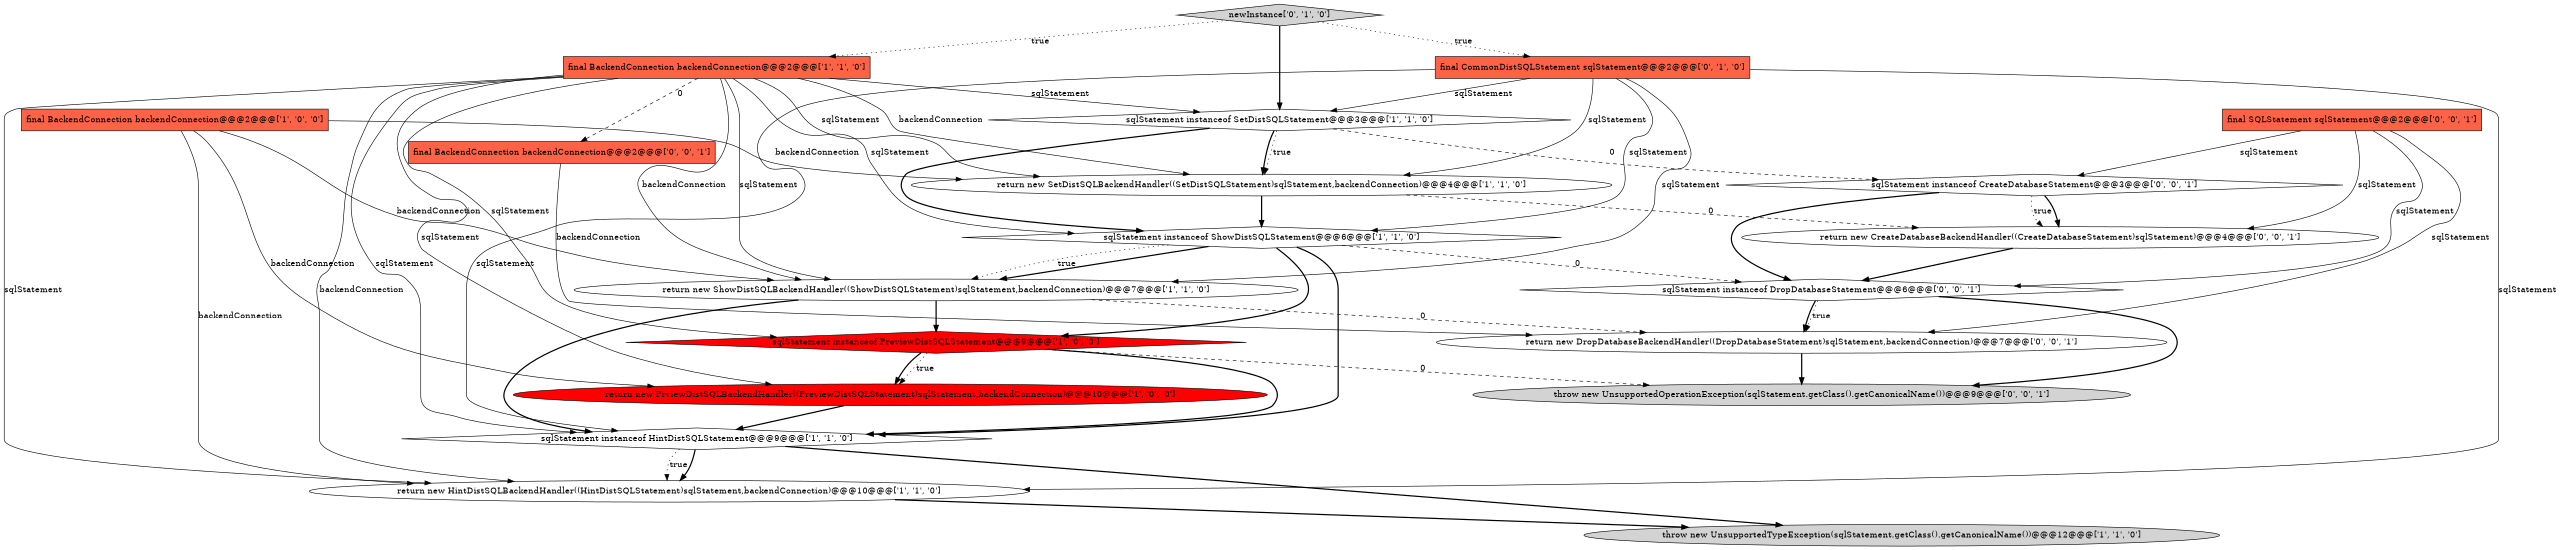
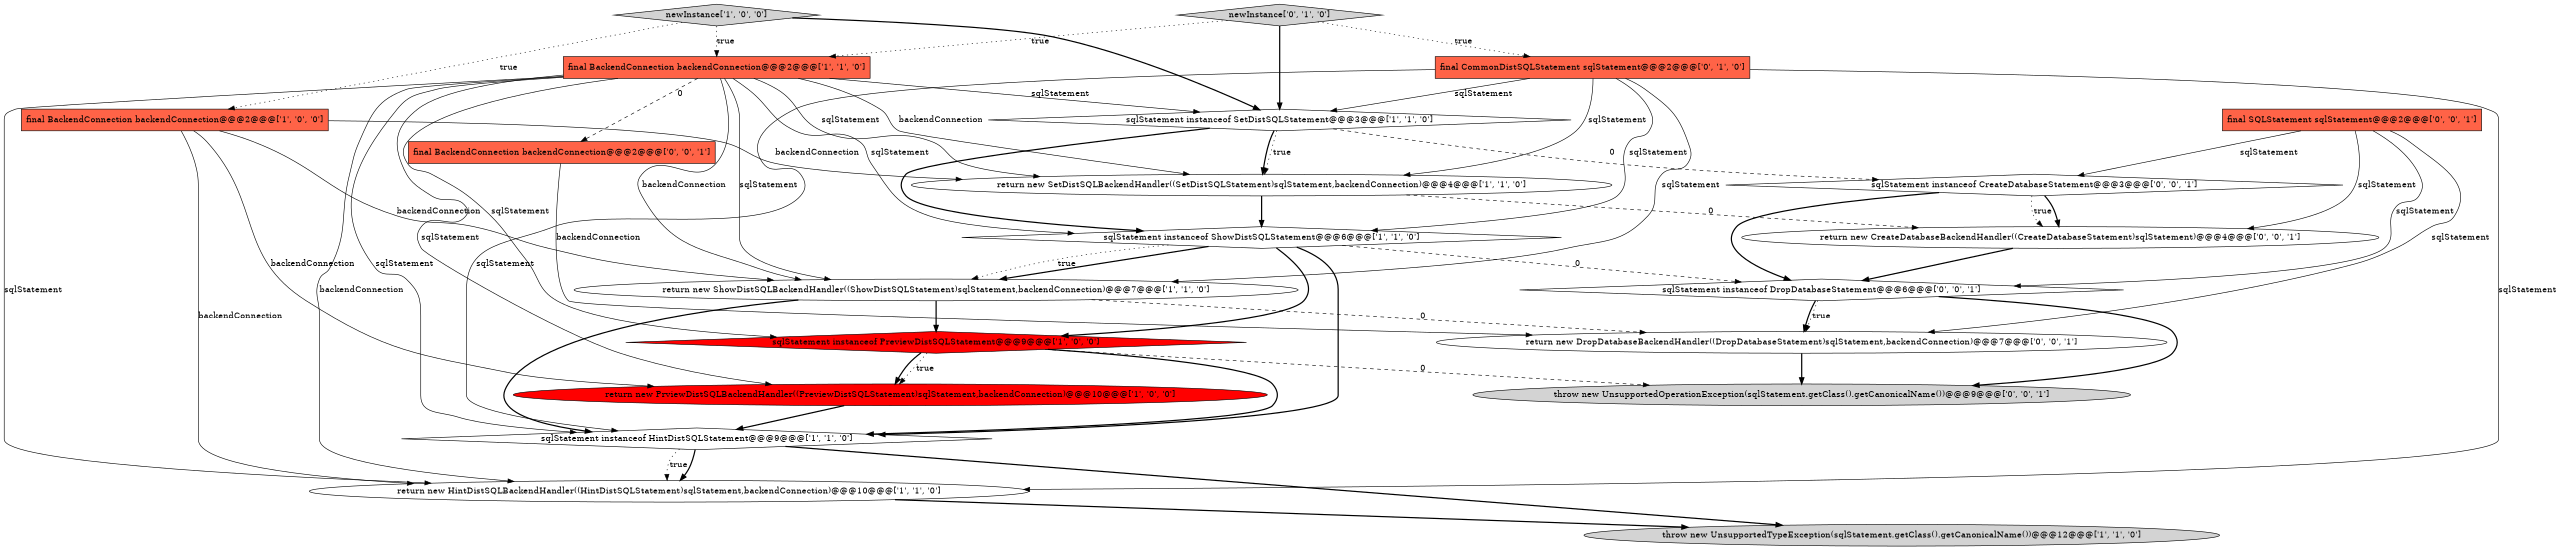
node "newInstance['1', '0', '0']": added
